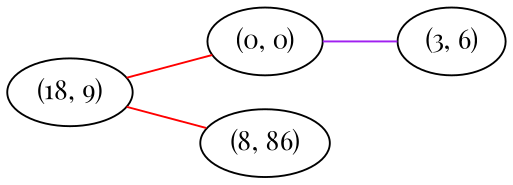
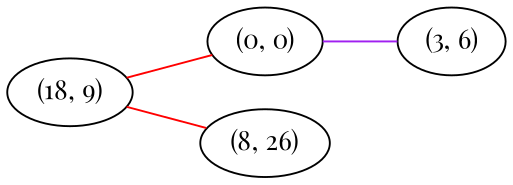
node "(8, 86)": label "(8, 86)" -> "(8, 26)"
